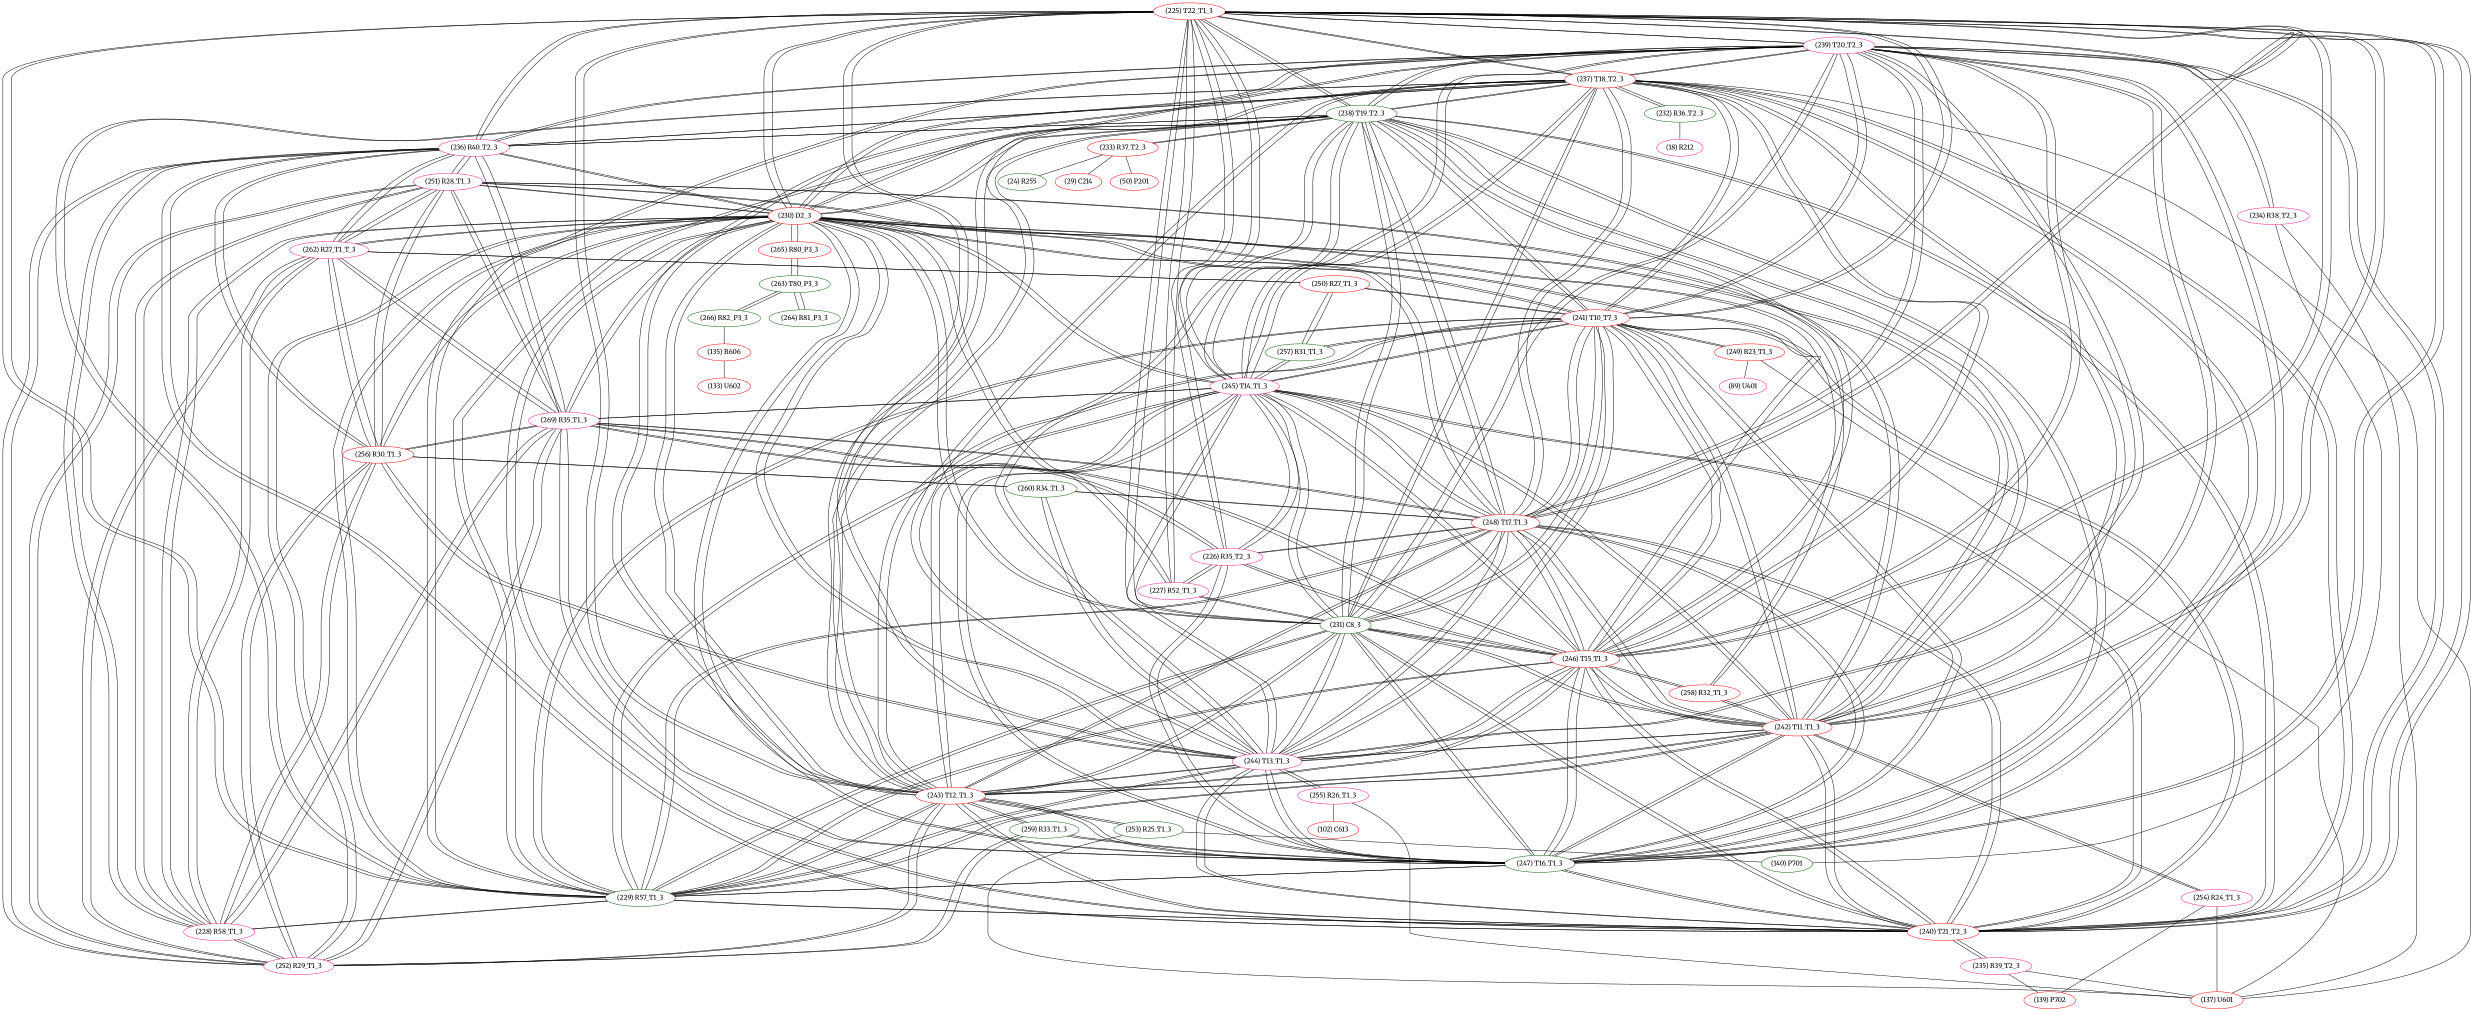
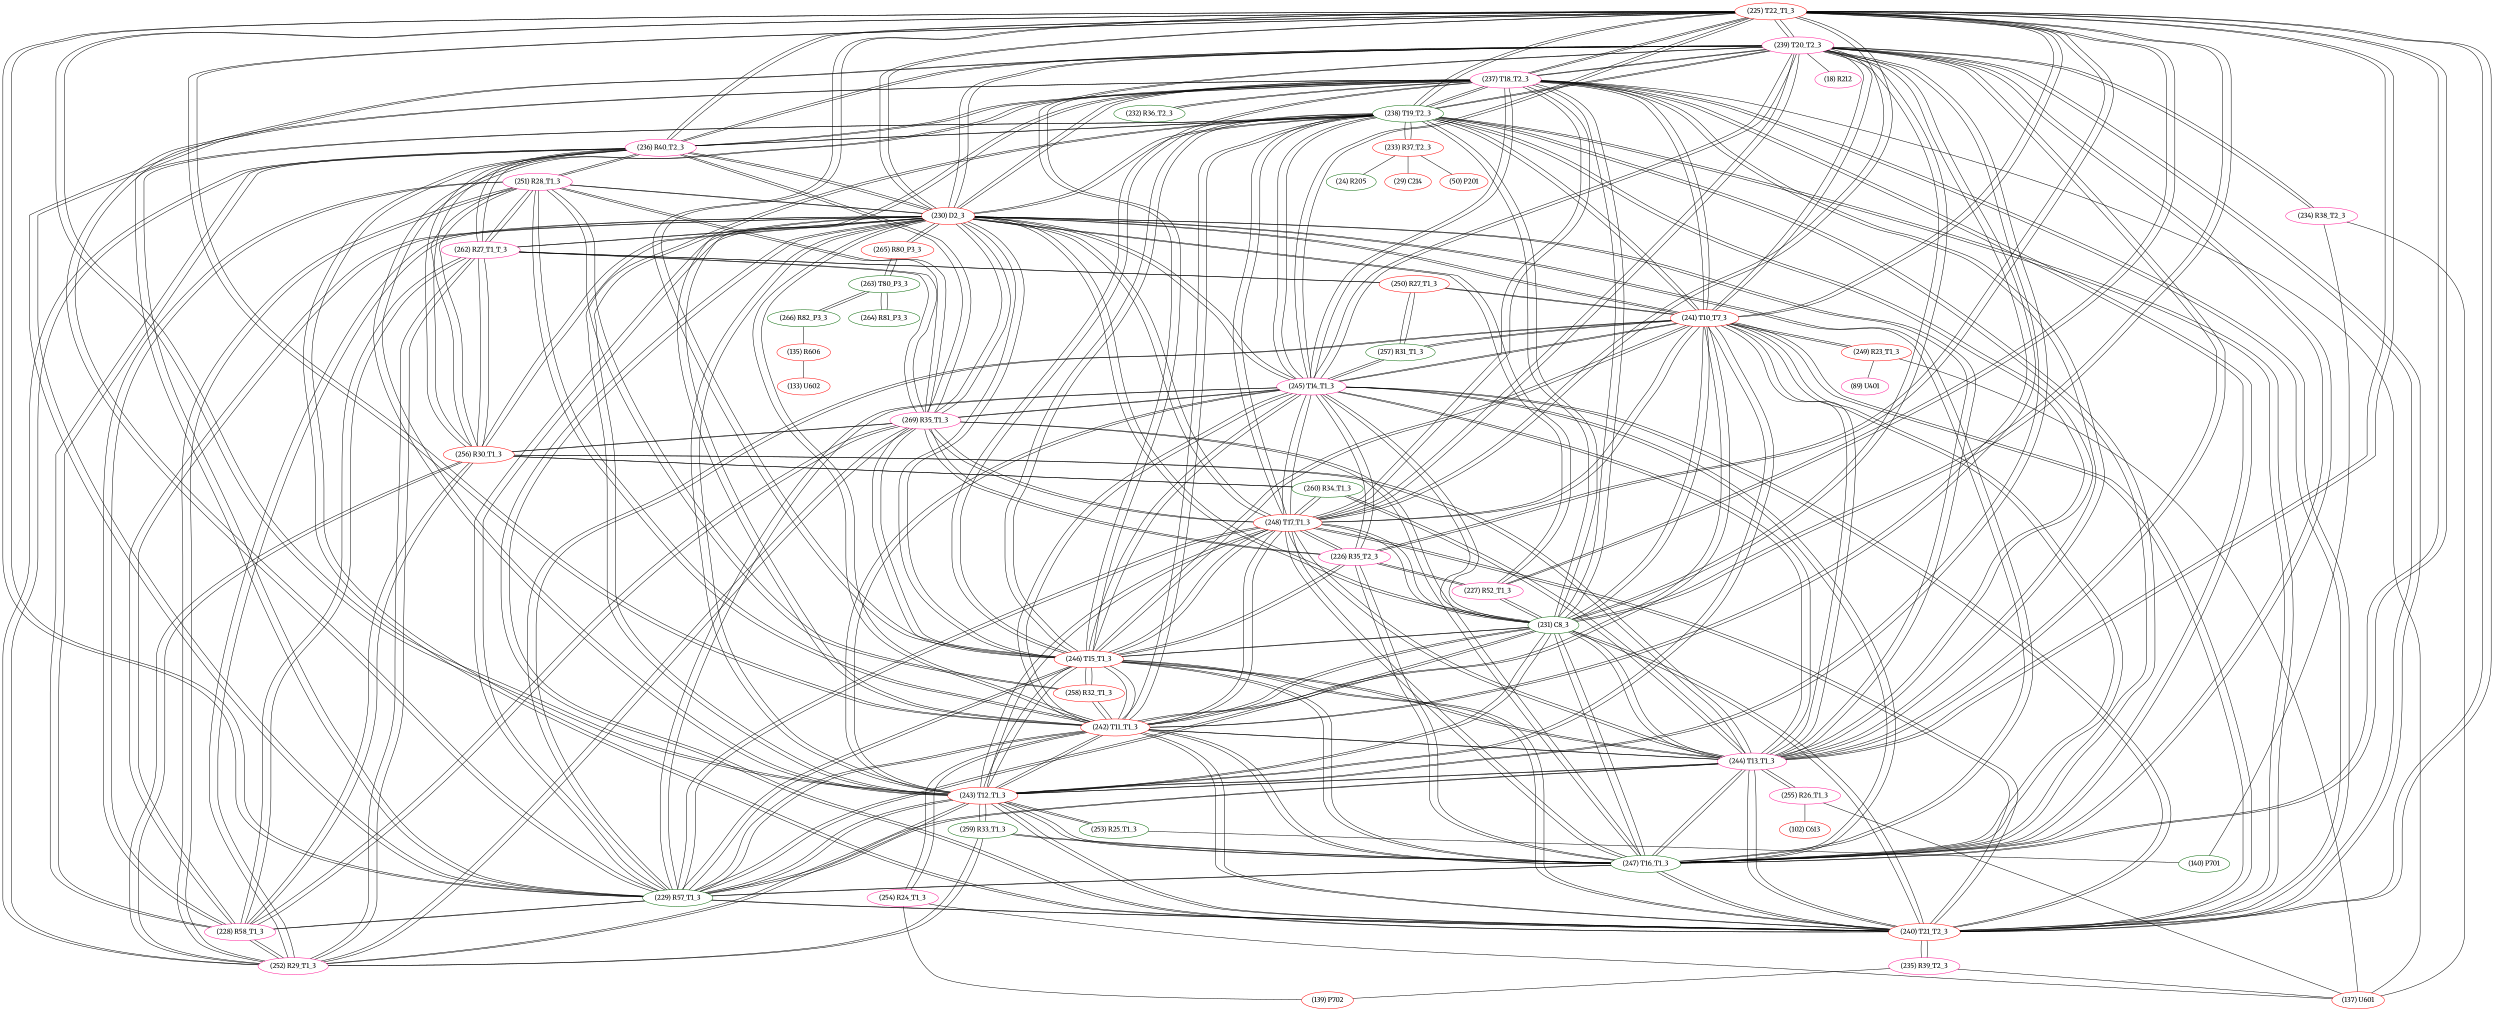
node "(237) T18_T2_3": color red -> deeppink
edge "(232) R36_T2_3" -- "(18) R212": now "(239) T20_T2_3" -- "(18) R212"
node "(24) R255": label "(24) R255" -> "(24) R205"
edge "(253) R25_T1_3" -- "(137) U601": removed
